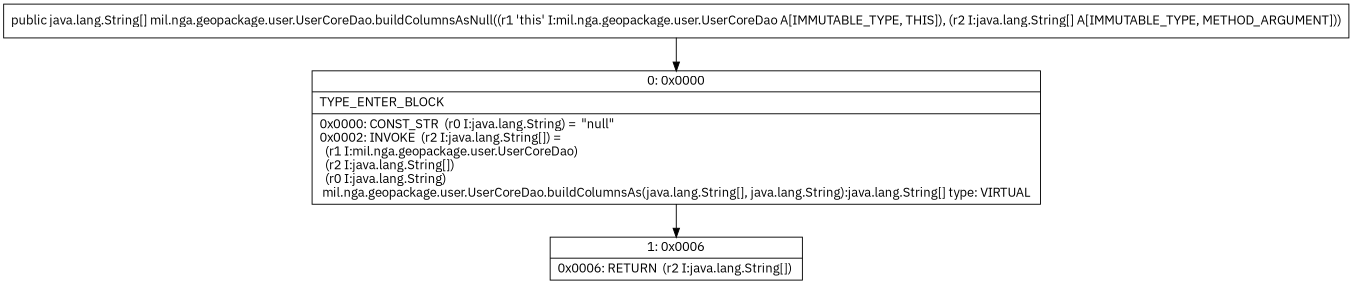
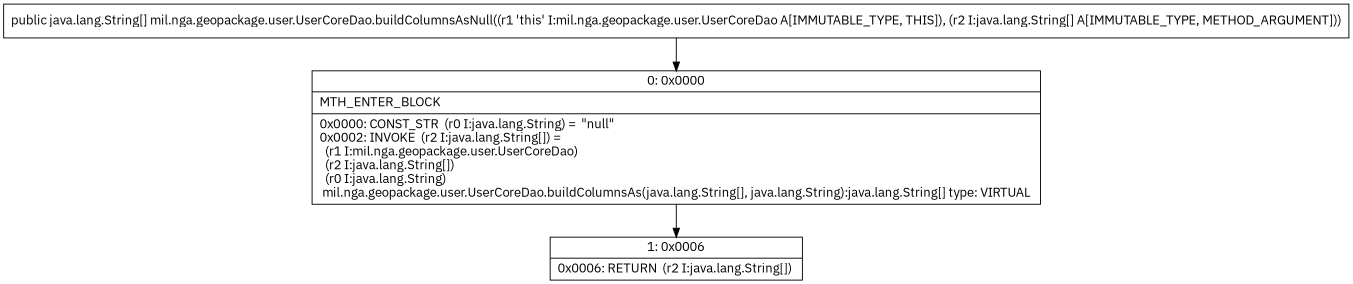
node "0: 0x0000": text "TYPE_ENTER_BLOCK" -> "MTH_ENTER_BLOCK"
